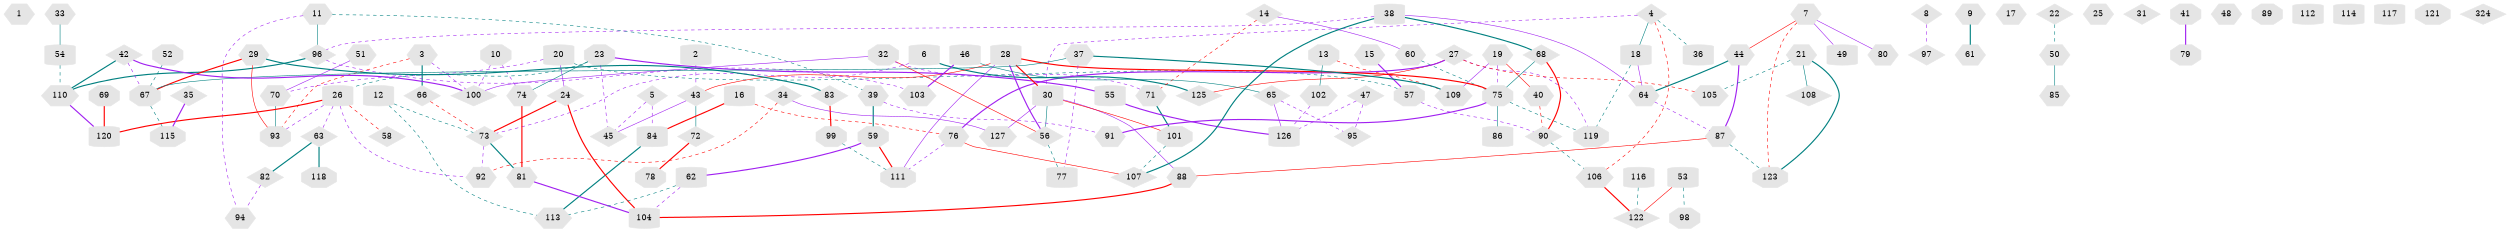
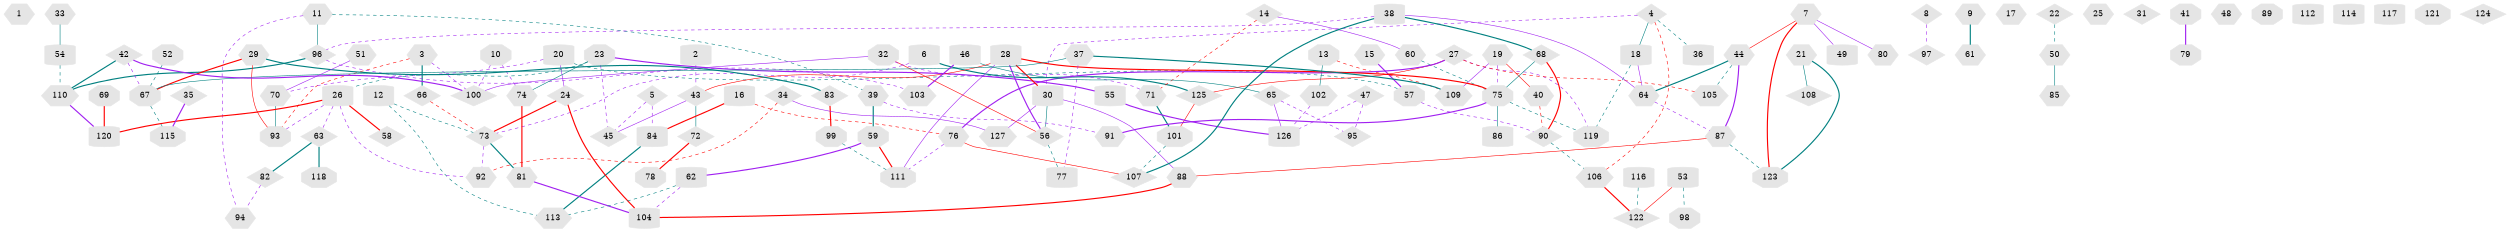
node "324": label "324" -> "124"
edge "21" -- "105": now "44" -- "105"
edge "7" -- "123": style dashed -> bold
edge "26" -- "58": style dashed -> bold
edge "30" -- "101": now "125" -- "101"
